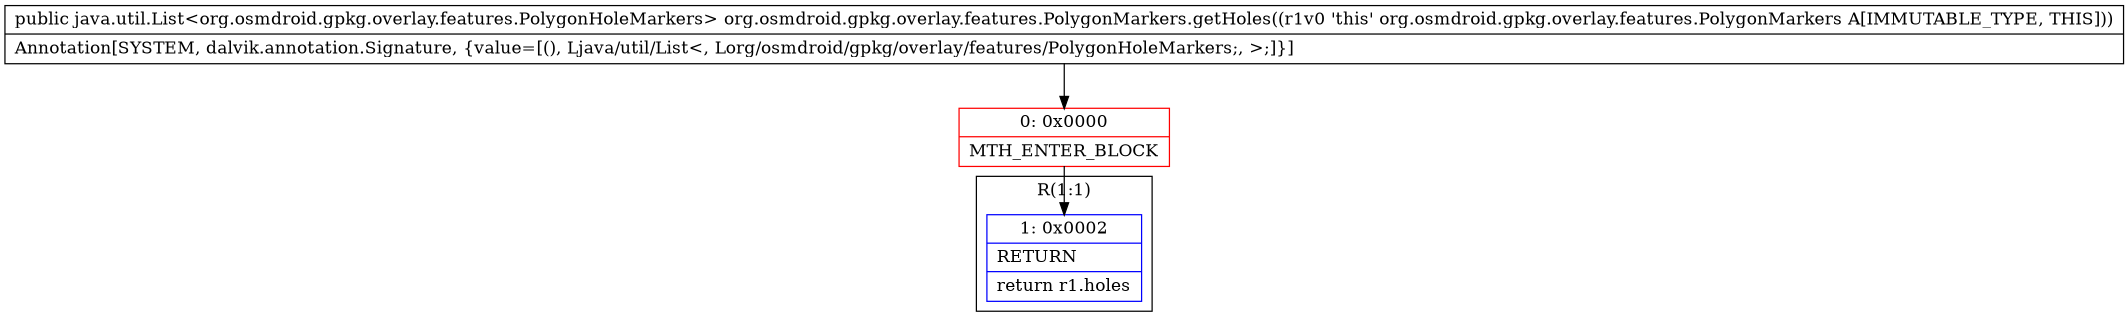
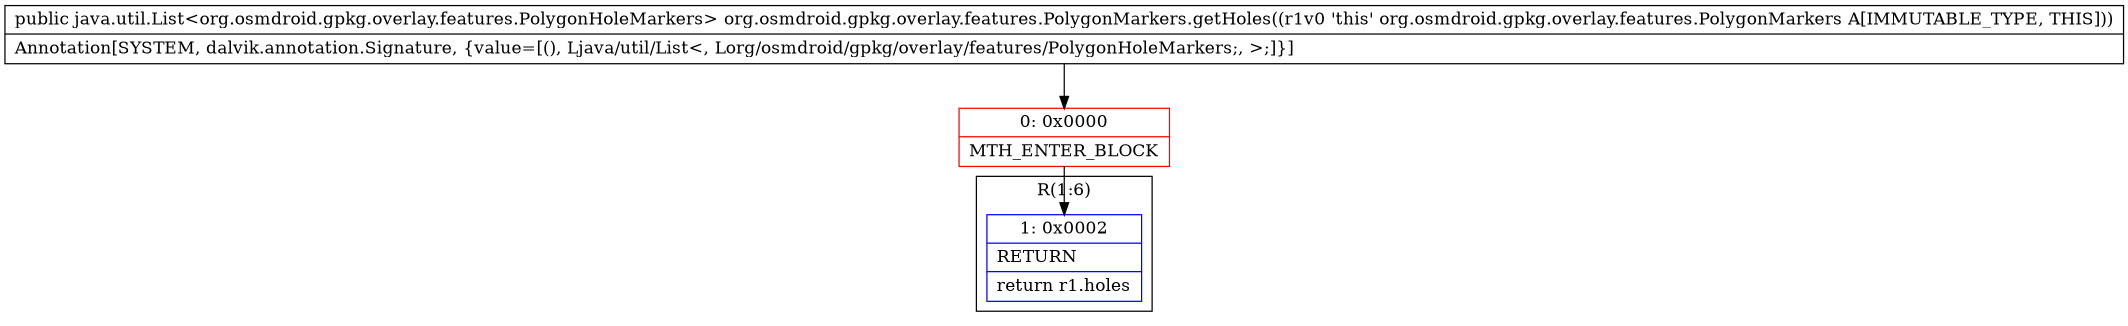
cluster "R(1:1)": label "R(1:1)" -> "R(1:6)"
